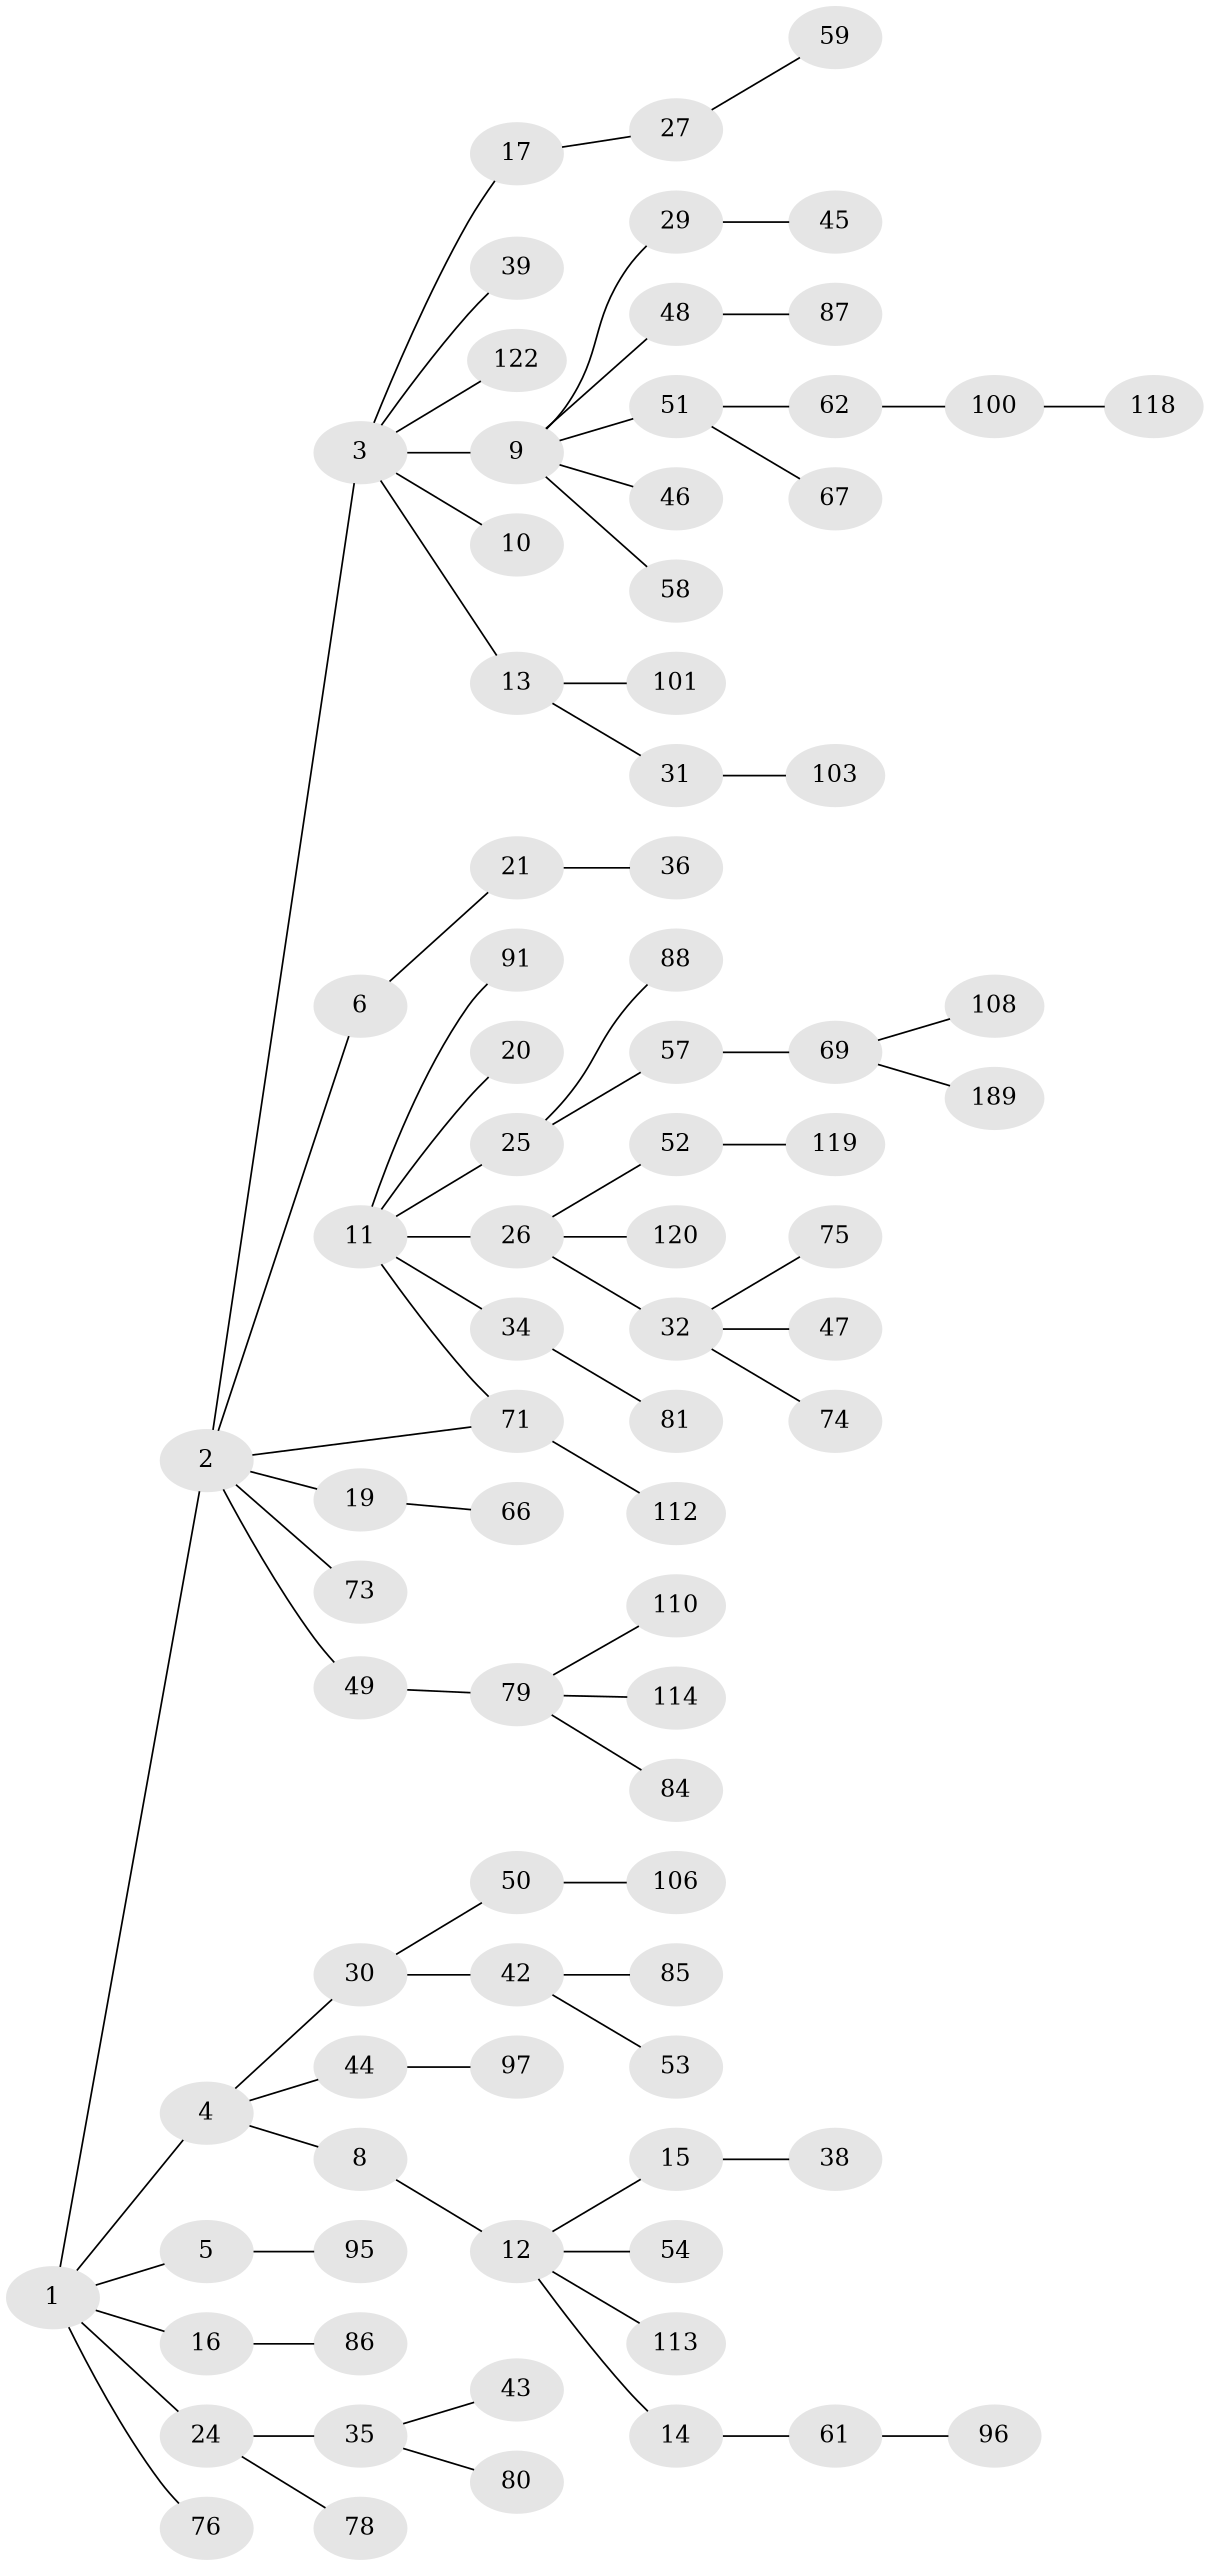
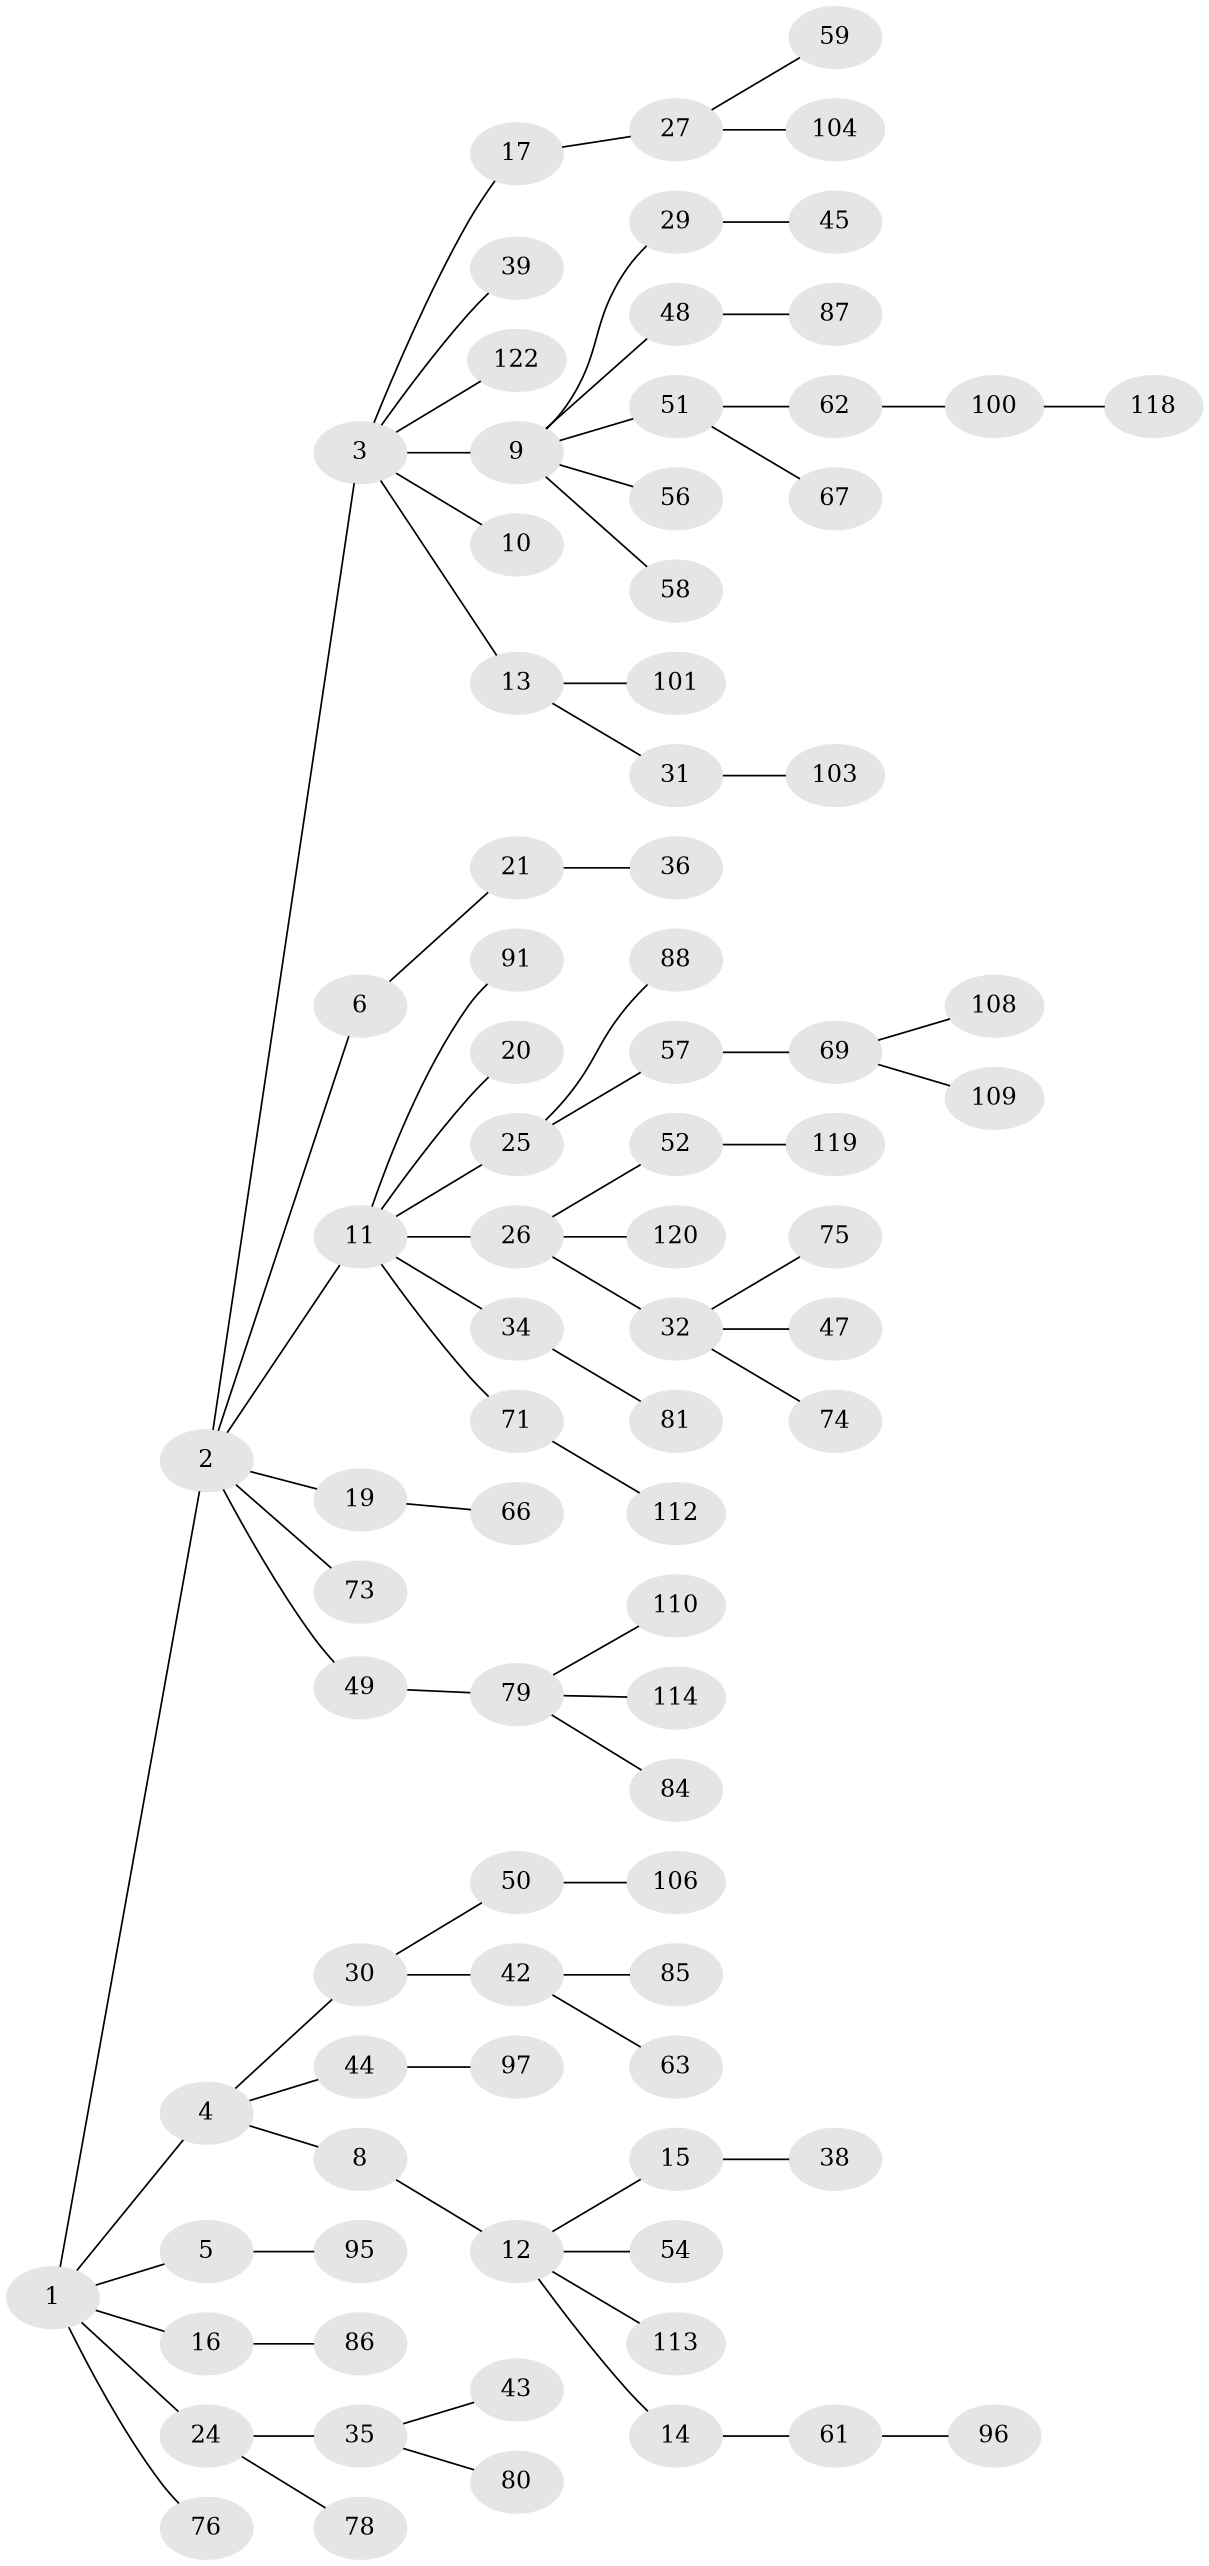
node "104": added
node "46": label "46" -> "56"
node "189": label "189" -> "109"
edge "71" -- "2": now "11" -- "2"
node "53": label "53" -> "63"
